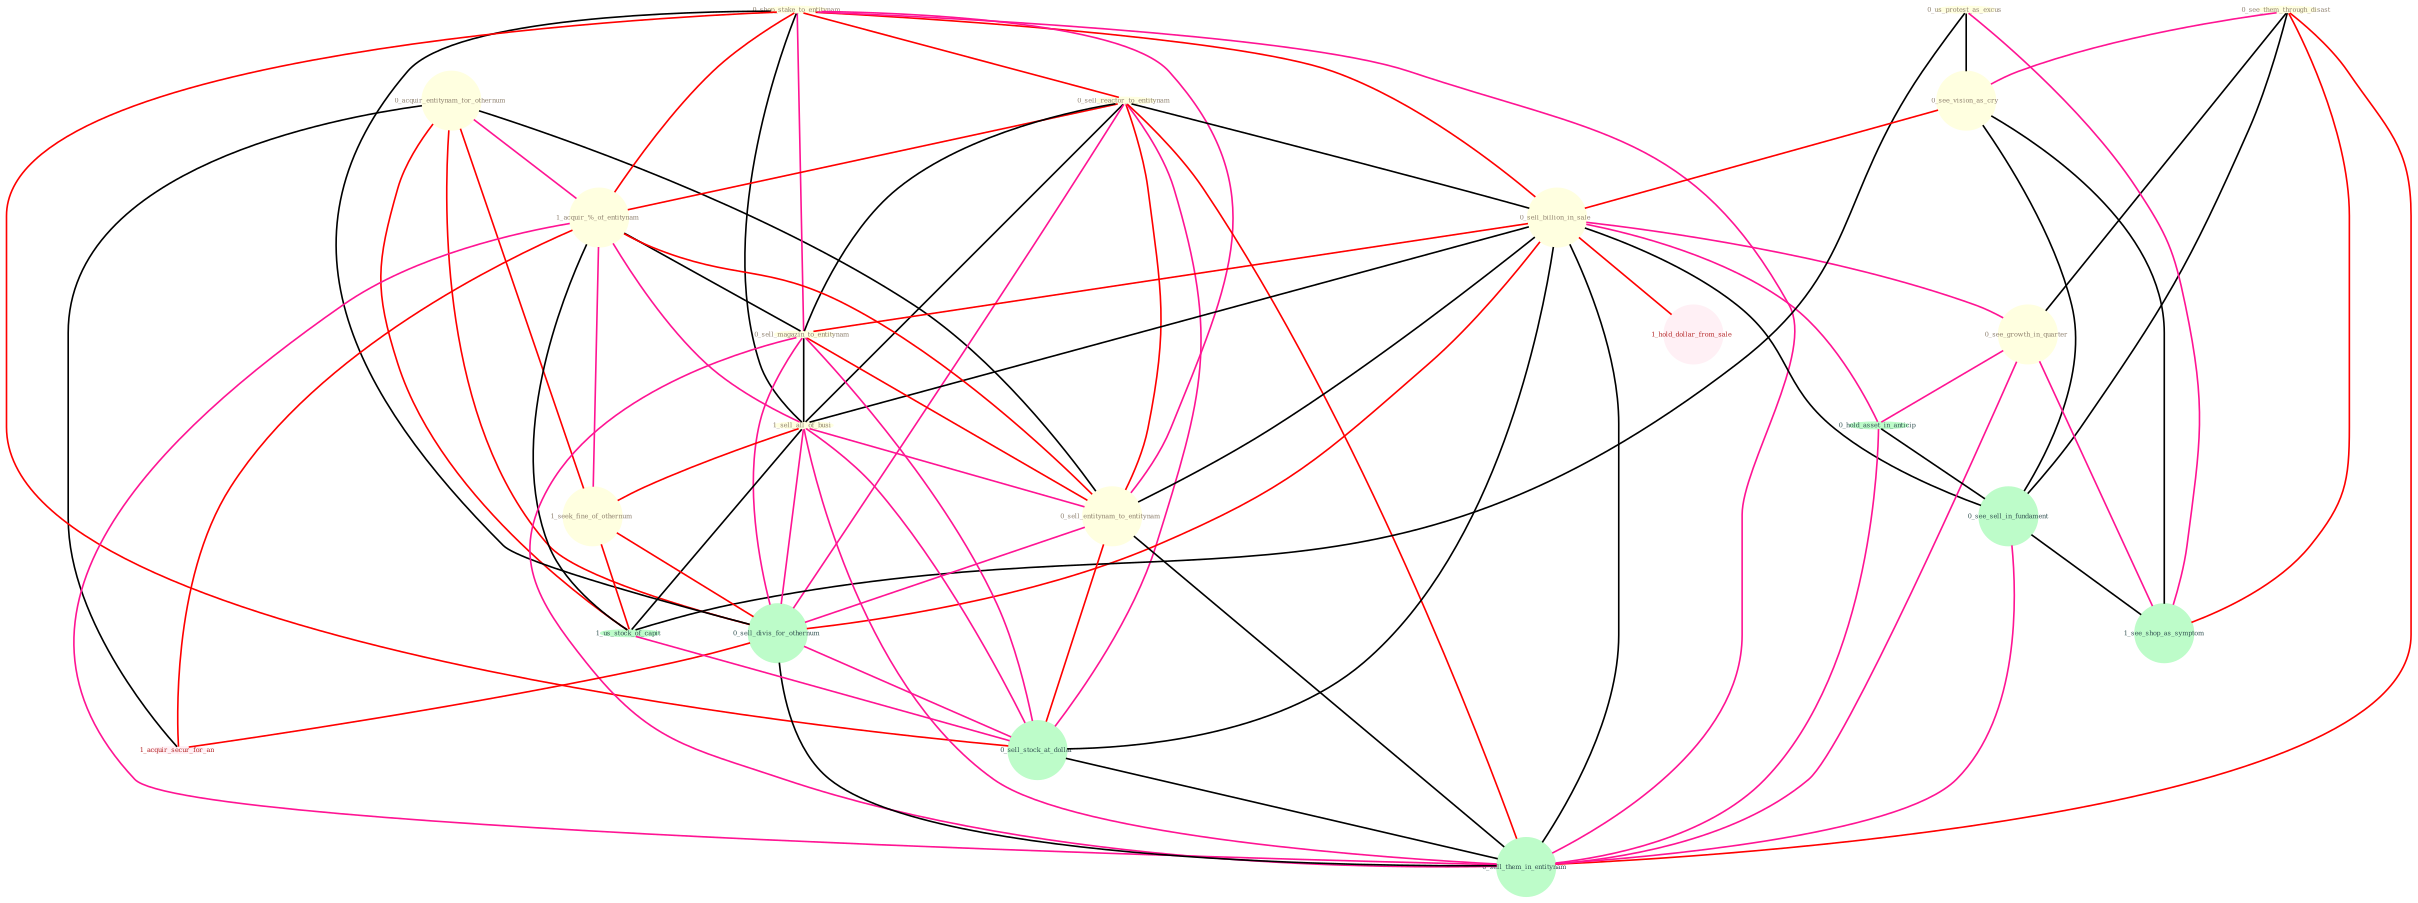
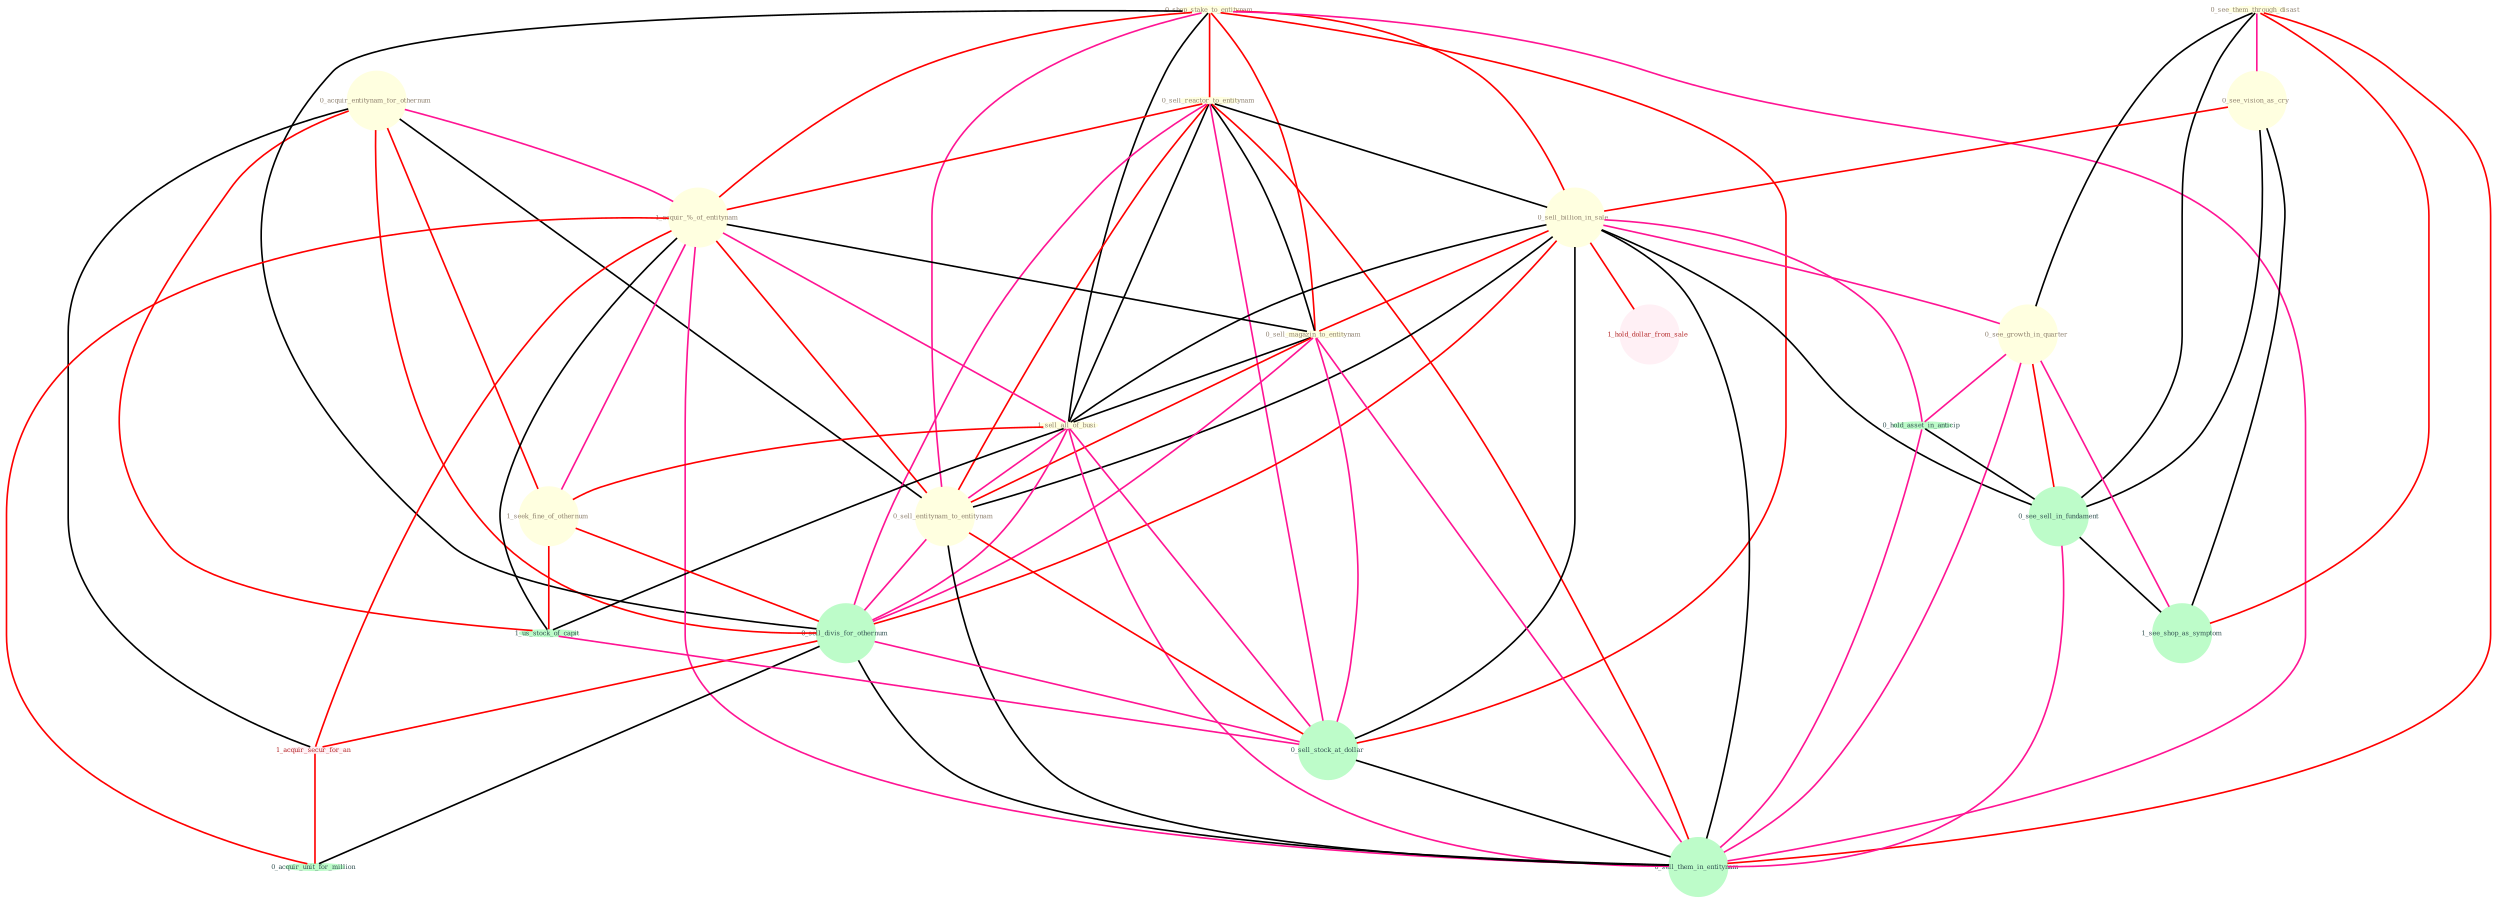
node "0_us_protest_as_excus": removed
edge "0_shop_stake_to_entitynam" -- "0_sell_magazin_to_entitynam": color deeppink -> red
edge "0_see_growth_in_quarter" -- "0_see_sell_in_fundament": added
node "0_acquir_unit_for_million": added
